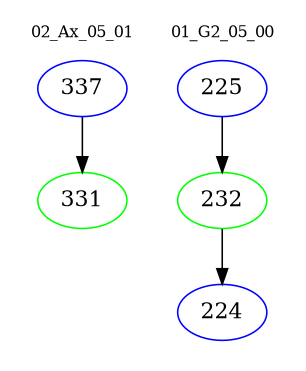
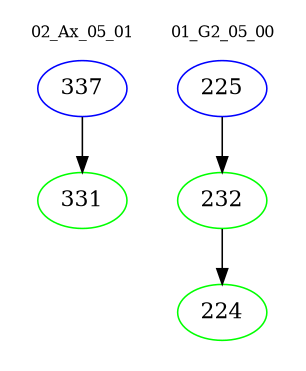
node "224": color blue -> green
